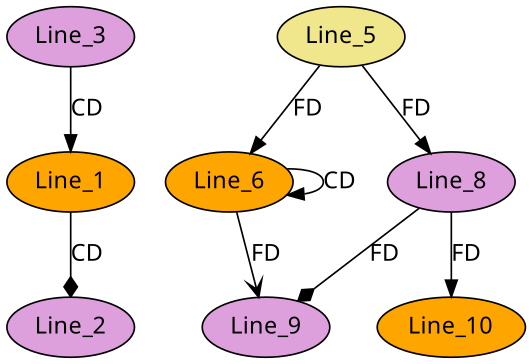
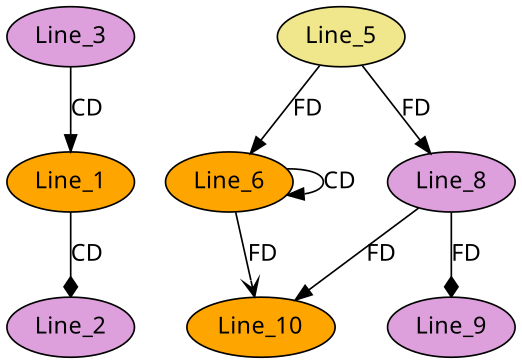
edge "Line_6" -> "Line_9": now "Line_6" -> "Line_10"
